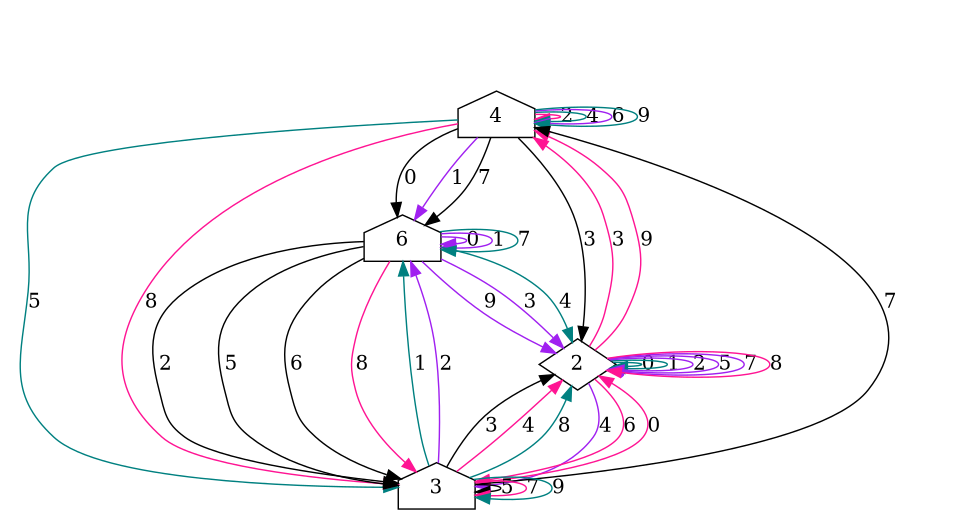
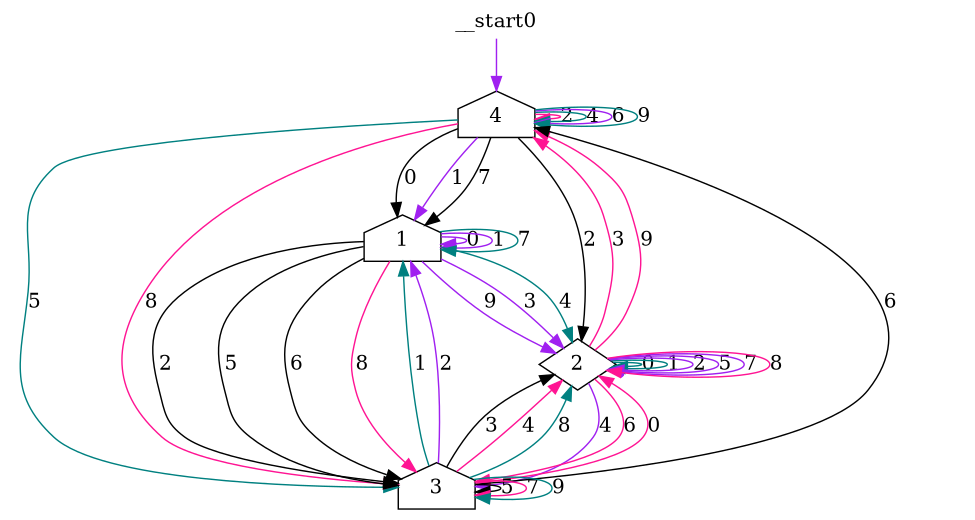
node "__start0": added
node "6": label "6" -> "1"
edge "4" -> "2": label "3" -> "2"
edge "3" -> "4": label "7" -> "6"
